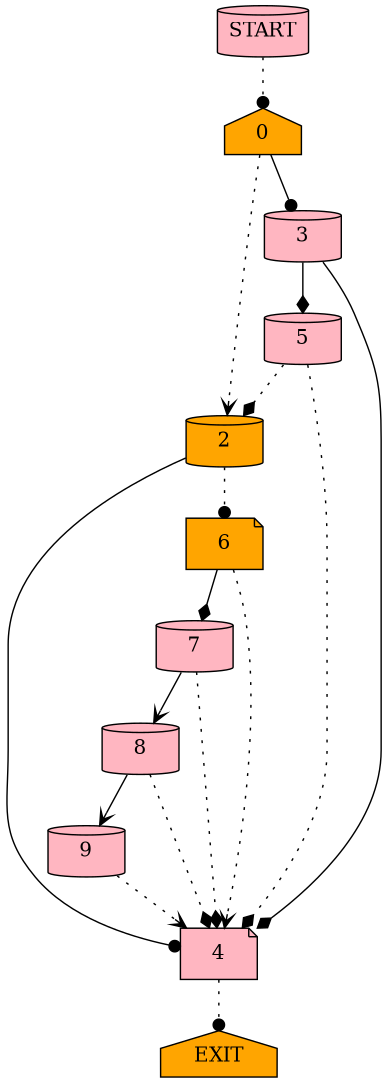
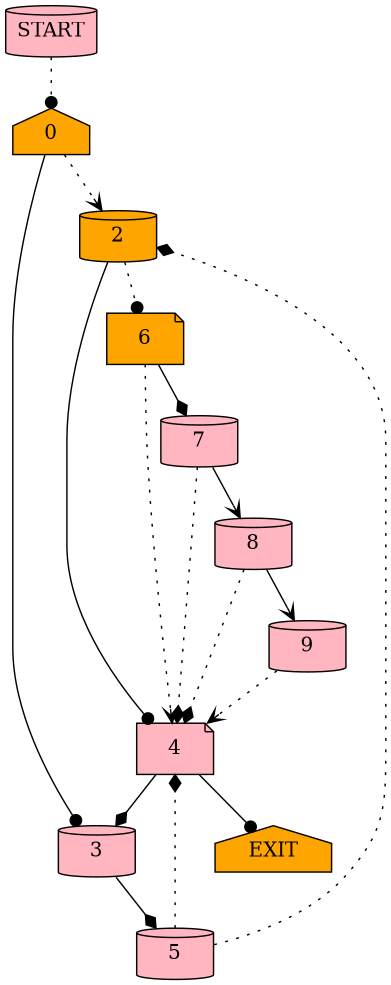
edge "3" -> "4": reversed
edge "4" -> "EXIT": style dotted -> solid
